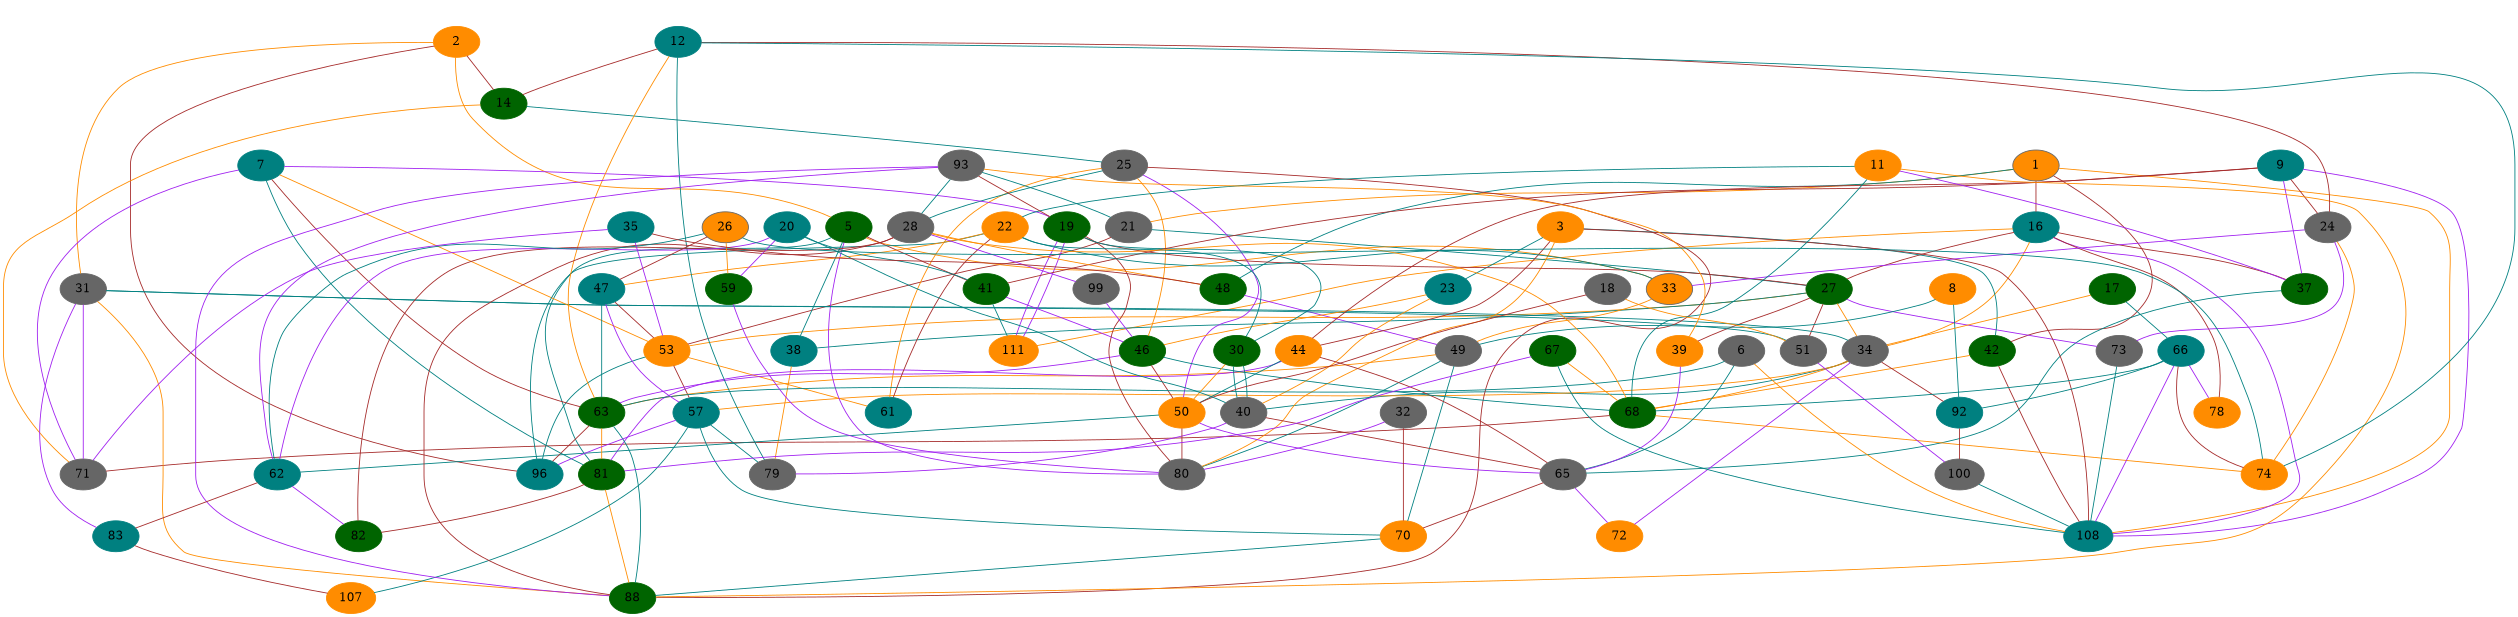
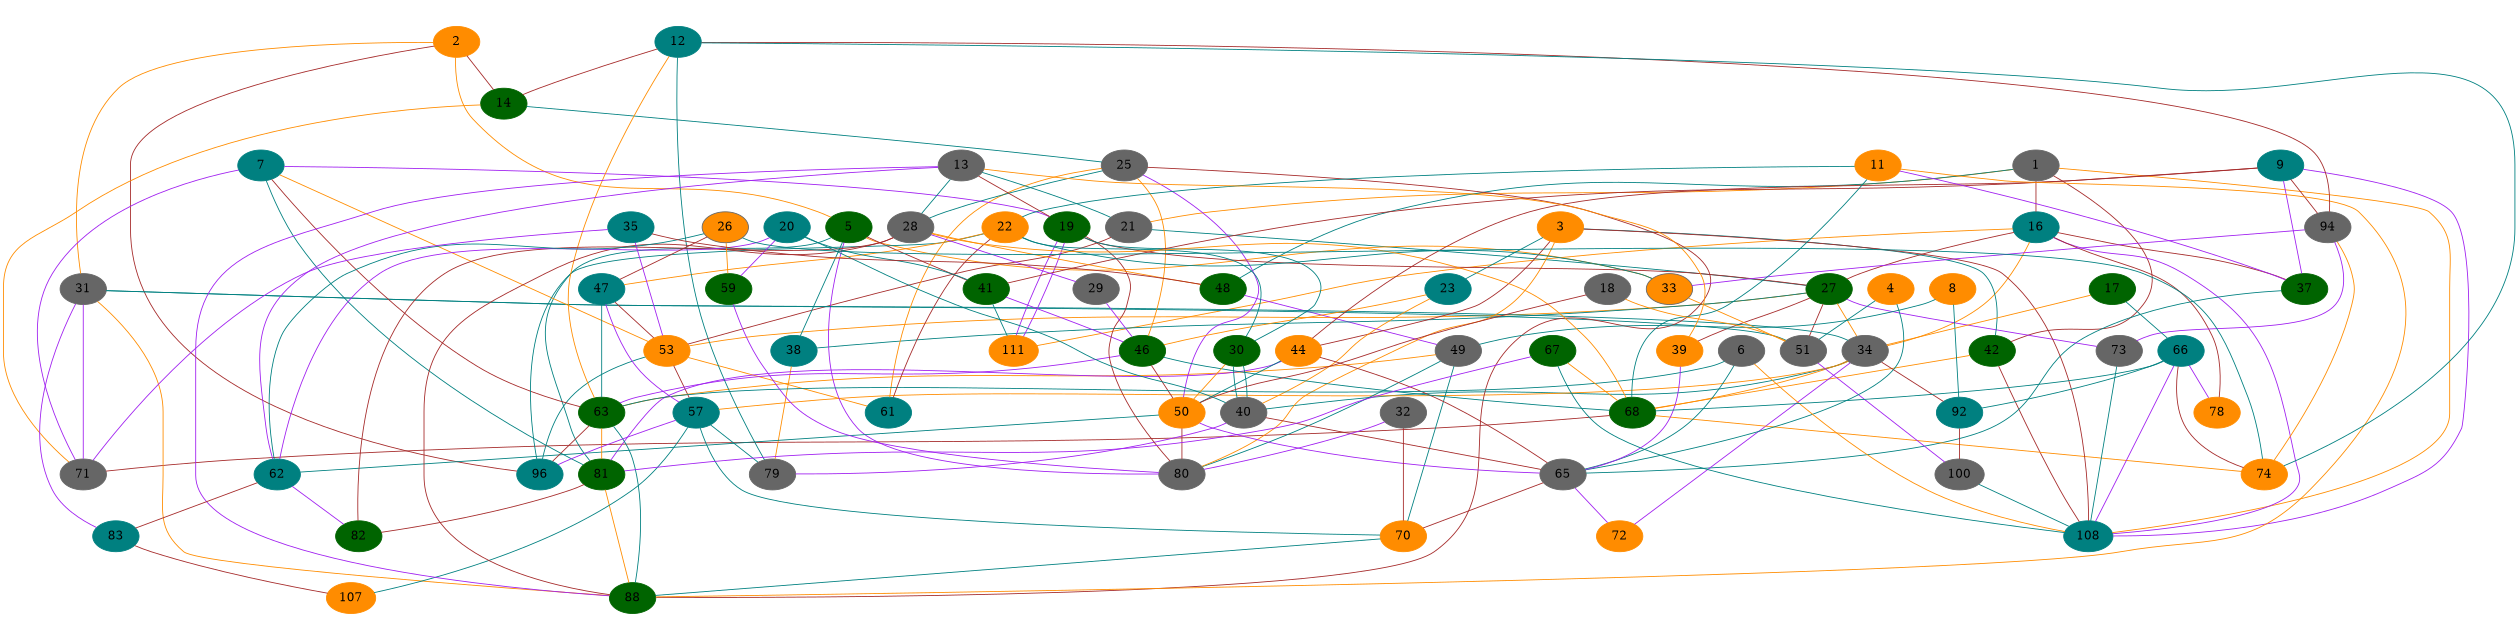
node "93": label "93" -> "13"
node "1": fillcolor darkorange -> gray40
node "24": label "24" -> "94"
node "99": label "99" -> "29"
node "4": added
edge "33" -- "49": now "33" -- "51"
